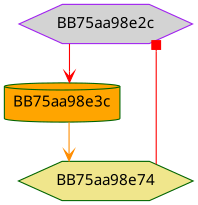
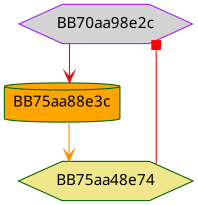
node "BB75aa98e2c": label "BB75aa98e2c" -> "BB70aa98e2c"
node "BB75aa98e3c": label "BB75aa98e3c" -> "BB75aa88e3c"
node "BB75aa98e74": label "BB75aa98e74" -> "BB75aa48e74"
